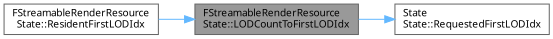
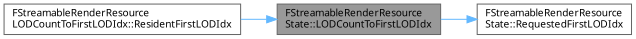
node "FStreamableRenderResource State::ResidentFirstLODIdx": label "FStreamableRenderResource State::ResidentFirstLODIdx" -> "FStreamableRenderResource LODCountToFirstLODIdx::ResidentFirstLODIdx"
node "State State::RequestedFirstLODIdx": label "State State::RequestedFirstLODIdx" -> "FStreamableRenderResource State::RequestedFirstLODIdx"
